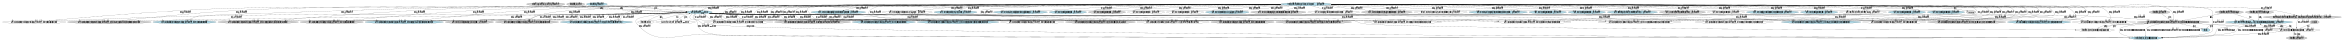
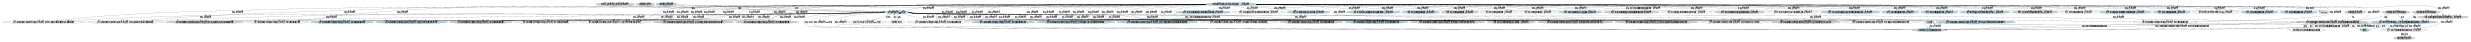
edge "(MethodParameterIn,OMX_IN OMX_PTR        paramData)" -> "(Call,(OMX_PARAM_PORTDEFINITIONTYPE *) paramData)": label "DDG: paramData" -> "DDG: (QOMX_INDEXEXTRADATATYPE *) paramData"
edge "(MethodParameterIn,OMX_IN OMX_PTR        paramData)" -> "(Call,(EnableAndroidNativeBuffersParams *) paramData)": label "QOMX: paramData" -> "DDG: paramData"
edge "(MethodParameterIn,OMX_IN OMX_PTR        paramData)" -> "1000108": label "AST: " -> "DDG: NULL"
node "(Call,(OMX_PARAM_INDEXDOWNSCALAR *) paramData)": label "(Call,(OMX_PARAM_INDEXDOWNSCALAR *) paramData)" -> "(Call,(OMX_PARAM_COMPONENTROLETYPE *) paramData)"
node "(Block,(QOMX_VIDEO_CUSTOM_BUFFERSIZE*)paramData)": label "(Block,(QOMX_VIDEO_CUSTOM_BUFFERSIZE*)paramData)" -> "(Call,(QOMX_VIDEO_CUSTOM_BUFFERSIZE*)paramData)"
node "(Call,(OMX_QCOM_PARAM_PORTDEFINITIONTYPE *) paramData)": label "(Call,(OMX_QCOM_PARAM_PORTDEFINITIONTYPE *) paramData)" -> "(Call,(OMX_QCOM_PARAM_COMPONENTROLETYPE *) paramData)"
edge "(Call,paramData == NULL)" -> "(ControlStructure,if (paramData == NULL))": label "AST: " -> "NULL: "
node "(EnableAndroidNativeBuffersParams,(PrepareForAdaptivePlaybackParams *) paramData)": label "(EnableAndroidNativeBuffersParams,(PrepareForAdaptivePlaybackParams *) paramData)" -> "(Call,(PrepareForAdaptivePlaybackParams *) paramData)"
edge "(MethodParameterIn,OMX_IN OMX_PTR        paramData)" -> "(MethodReturn,OMX_ERRORTYPE)": label "DDG: paramData" -> "DDG: (QOMX_INDEXEXTRADATATYPE *) paramData"
edge "(MethodParameterIn,OMX_IN OMX_PTR        paramData)" -> "(Identifier,QOMX_INDEXEXTRADATATYPE)": now "(MethodParameterIn,OMX_IN OMX_PTR        paramData)" -> "(Call,(QOMX_VIDEO_PARAM_DIVXTYPE *) paramData)"
edge "(Call,(QOMX_INDEXEXTRADATATYPE *) paramData)" -> "(MethodReturn,OMX_ERRORTYPE)": now "1002545" -> "(MethodReturn,OMX_ERRORTYPE)"
